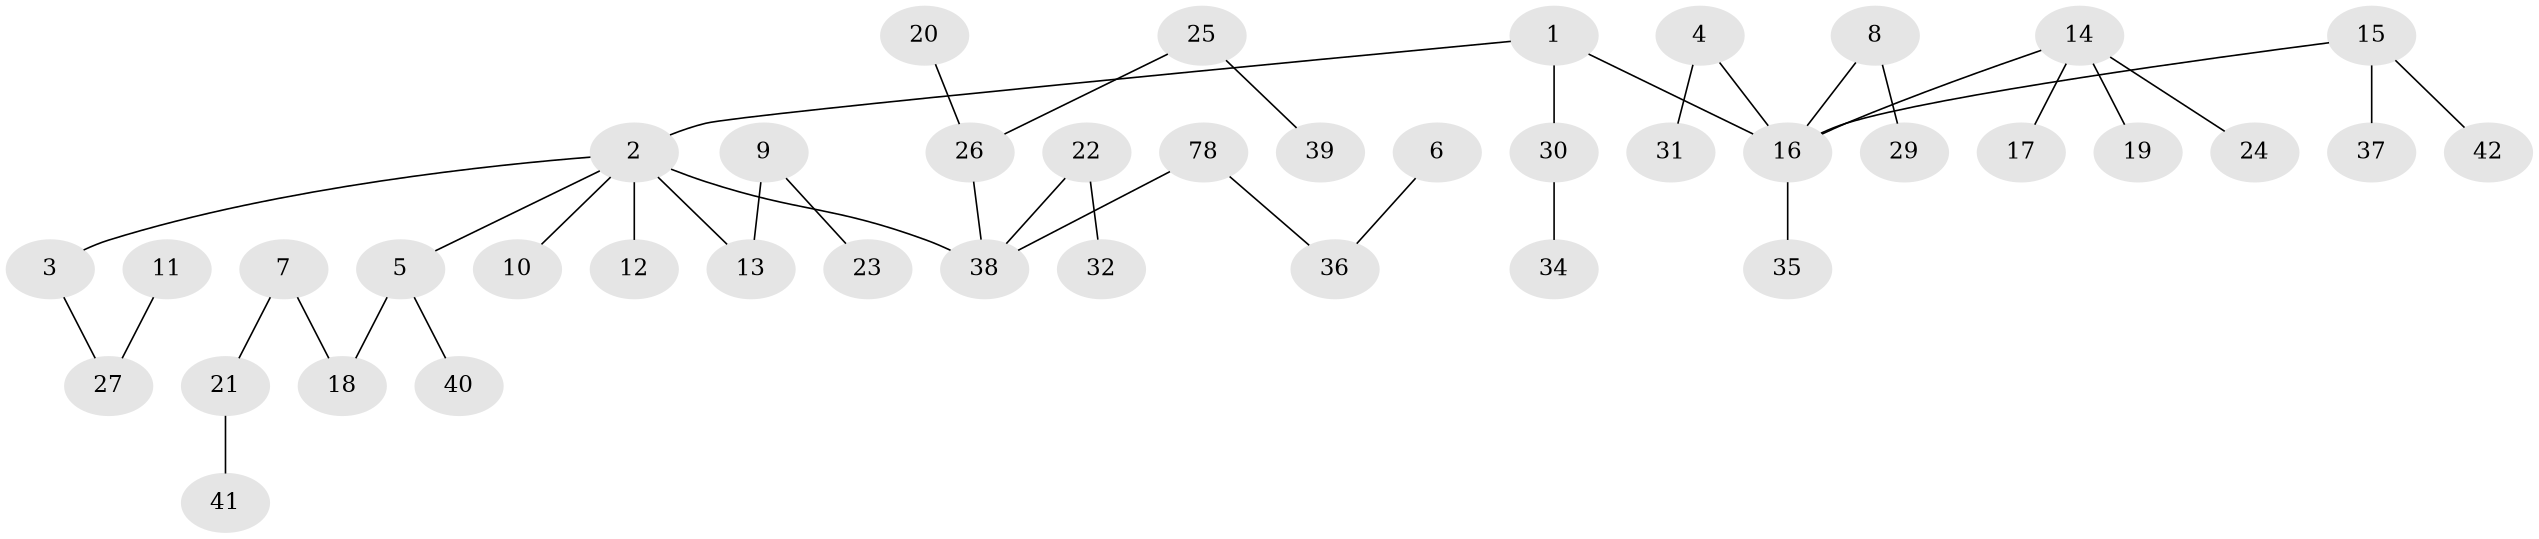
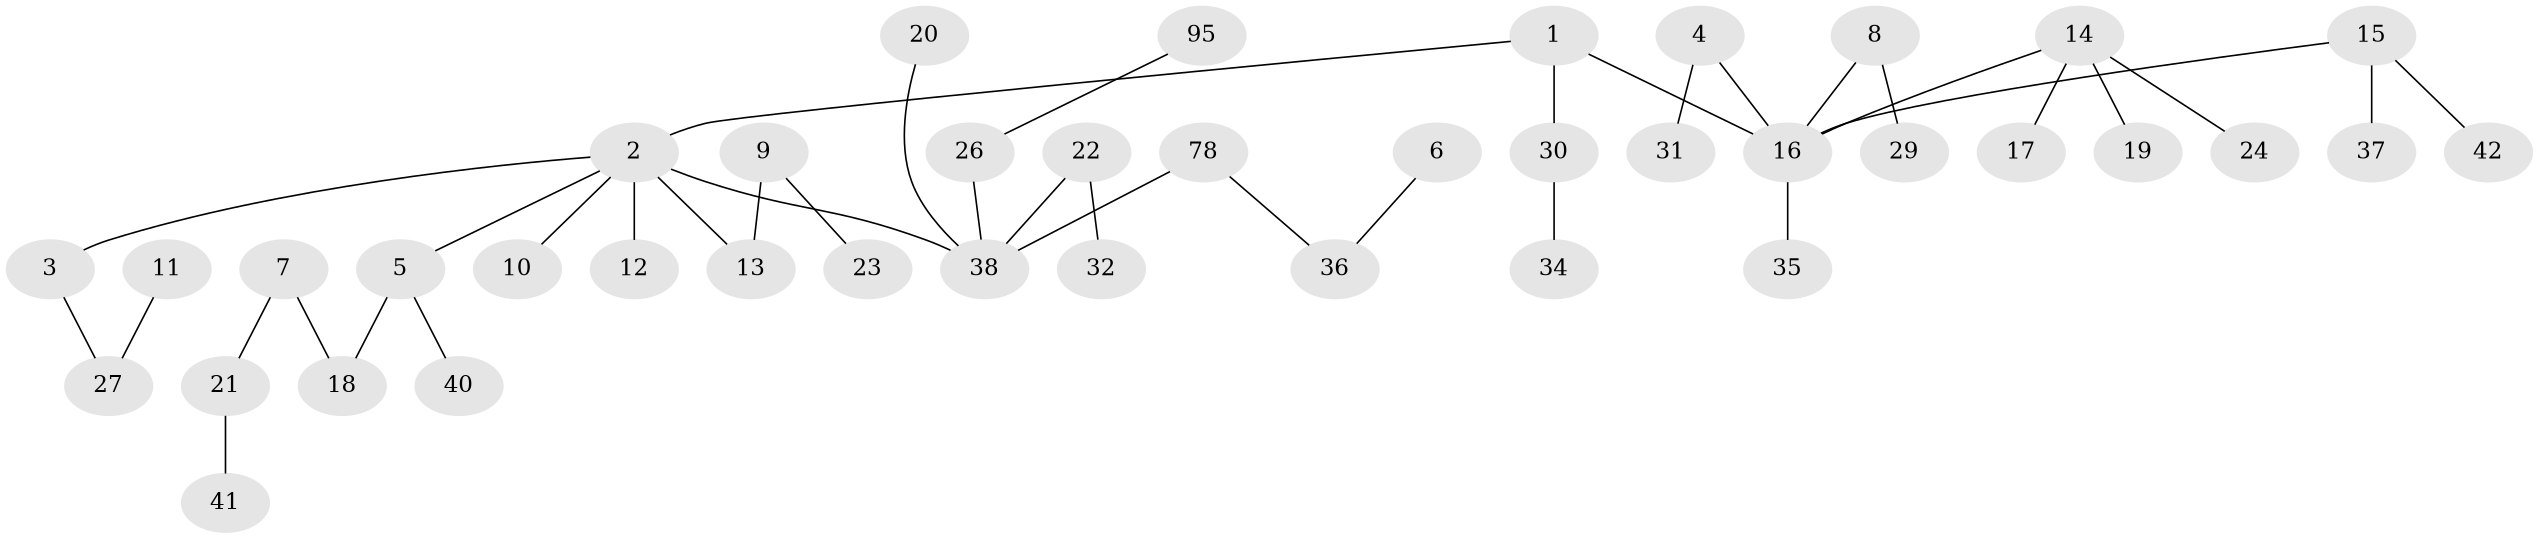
node "25": label "25" -> "95"
edge "20" -- "26": now "20" -- "38"
node "39": removed
